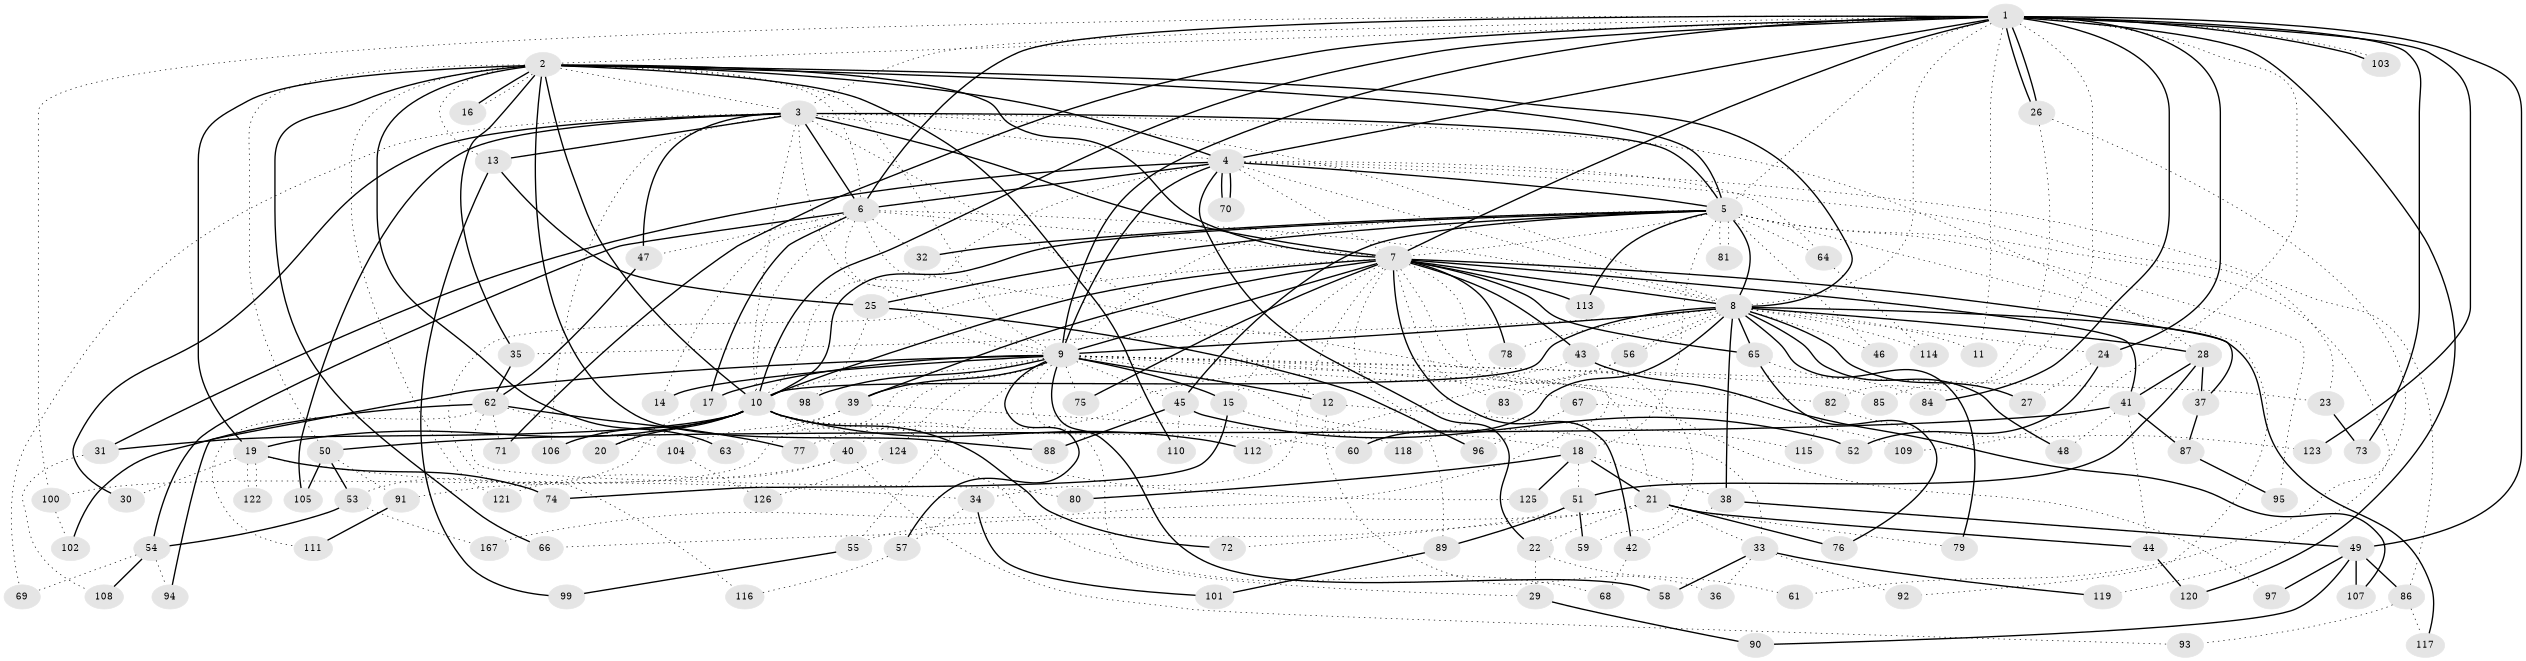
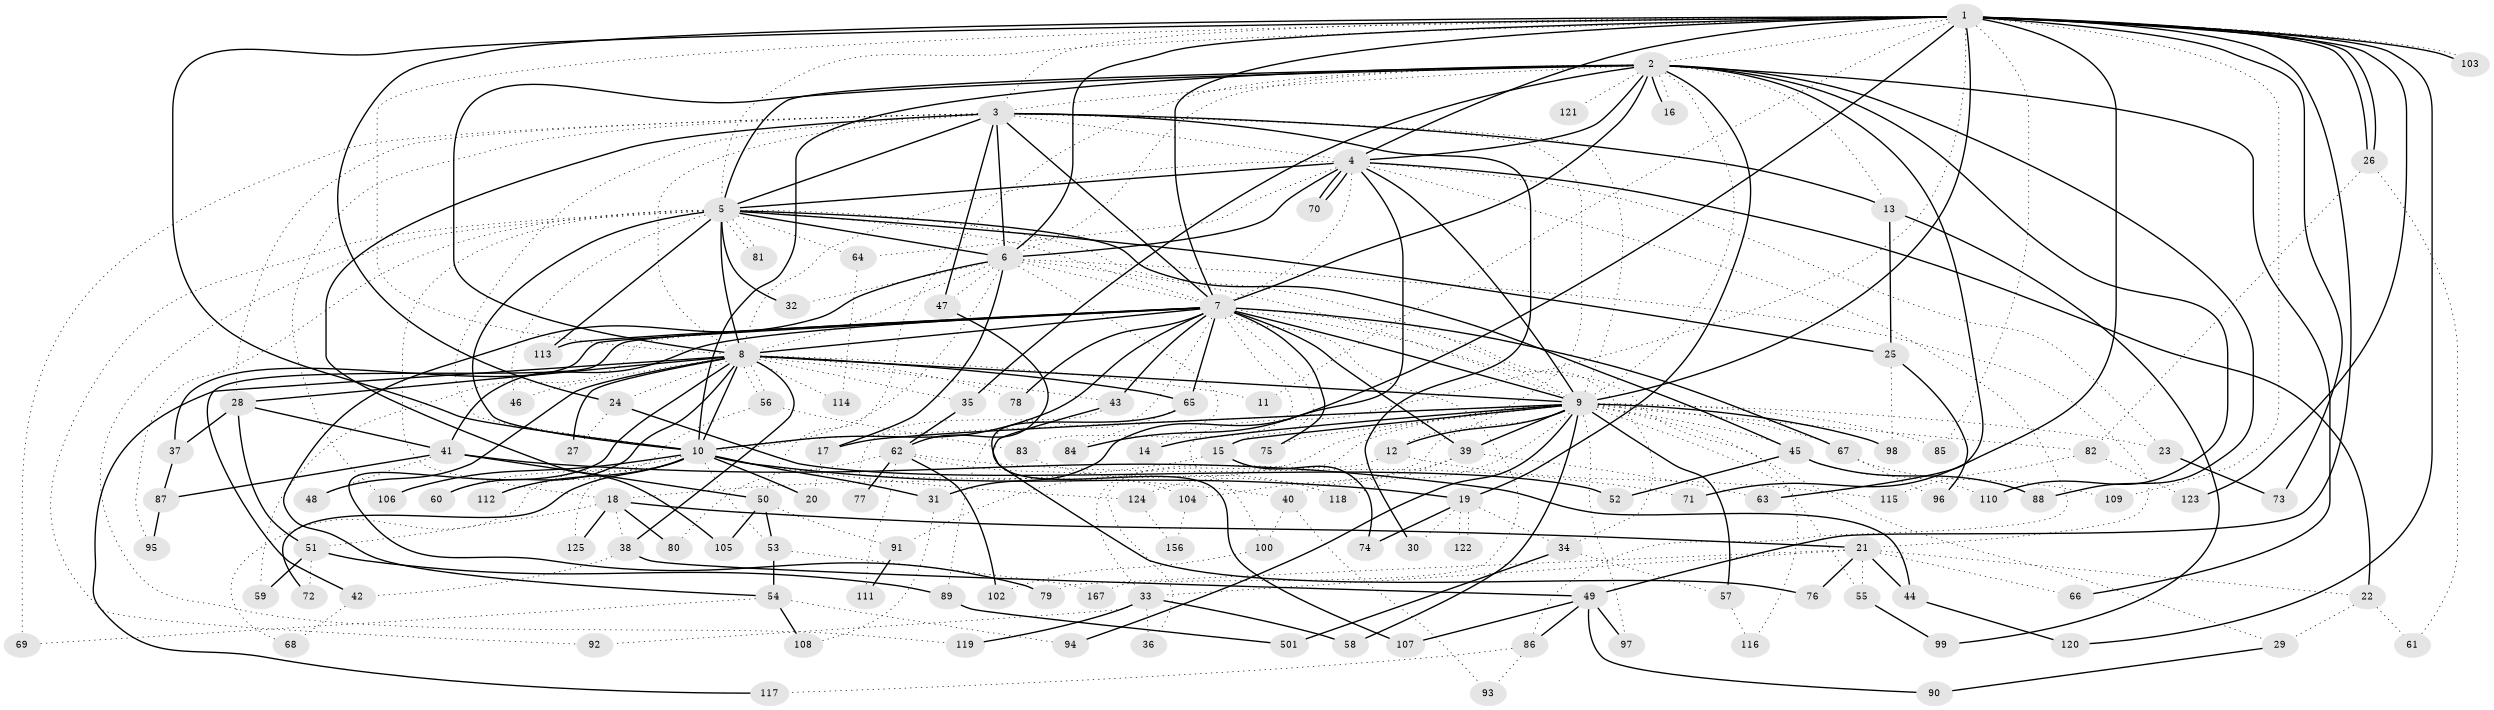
edge "5" -- "6": added
edge "4" -- "10": removed
edge "7" -- "67": added
edge "41" -- "44": style dotted -> bold
edge "40" -- "121": removed
node "126": label "126" -> "156"
node "101": label "101" -> "501"
